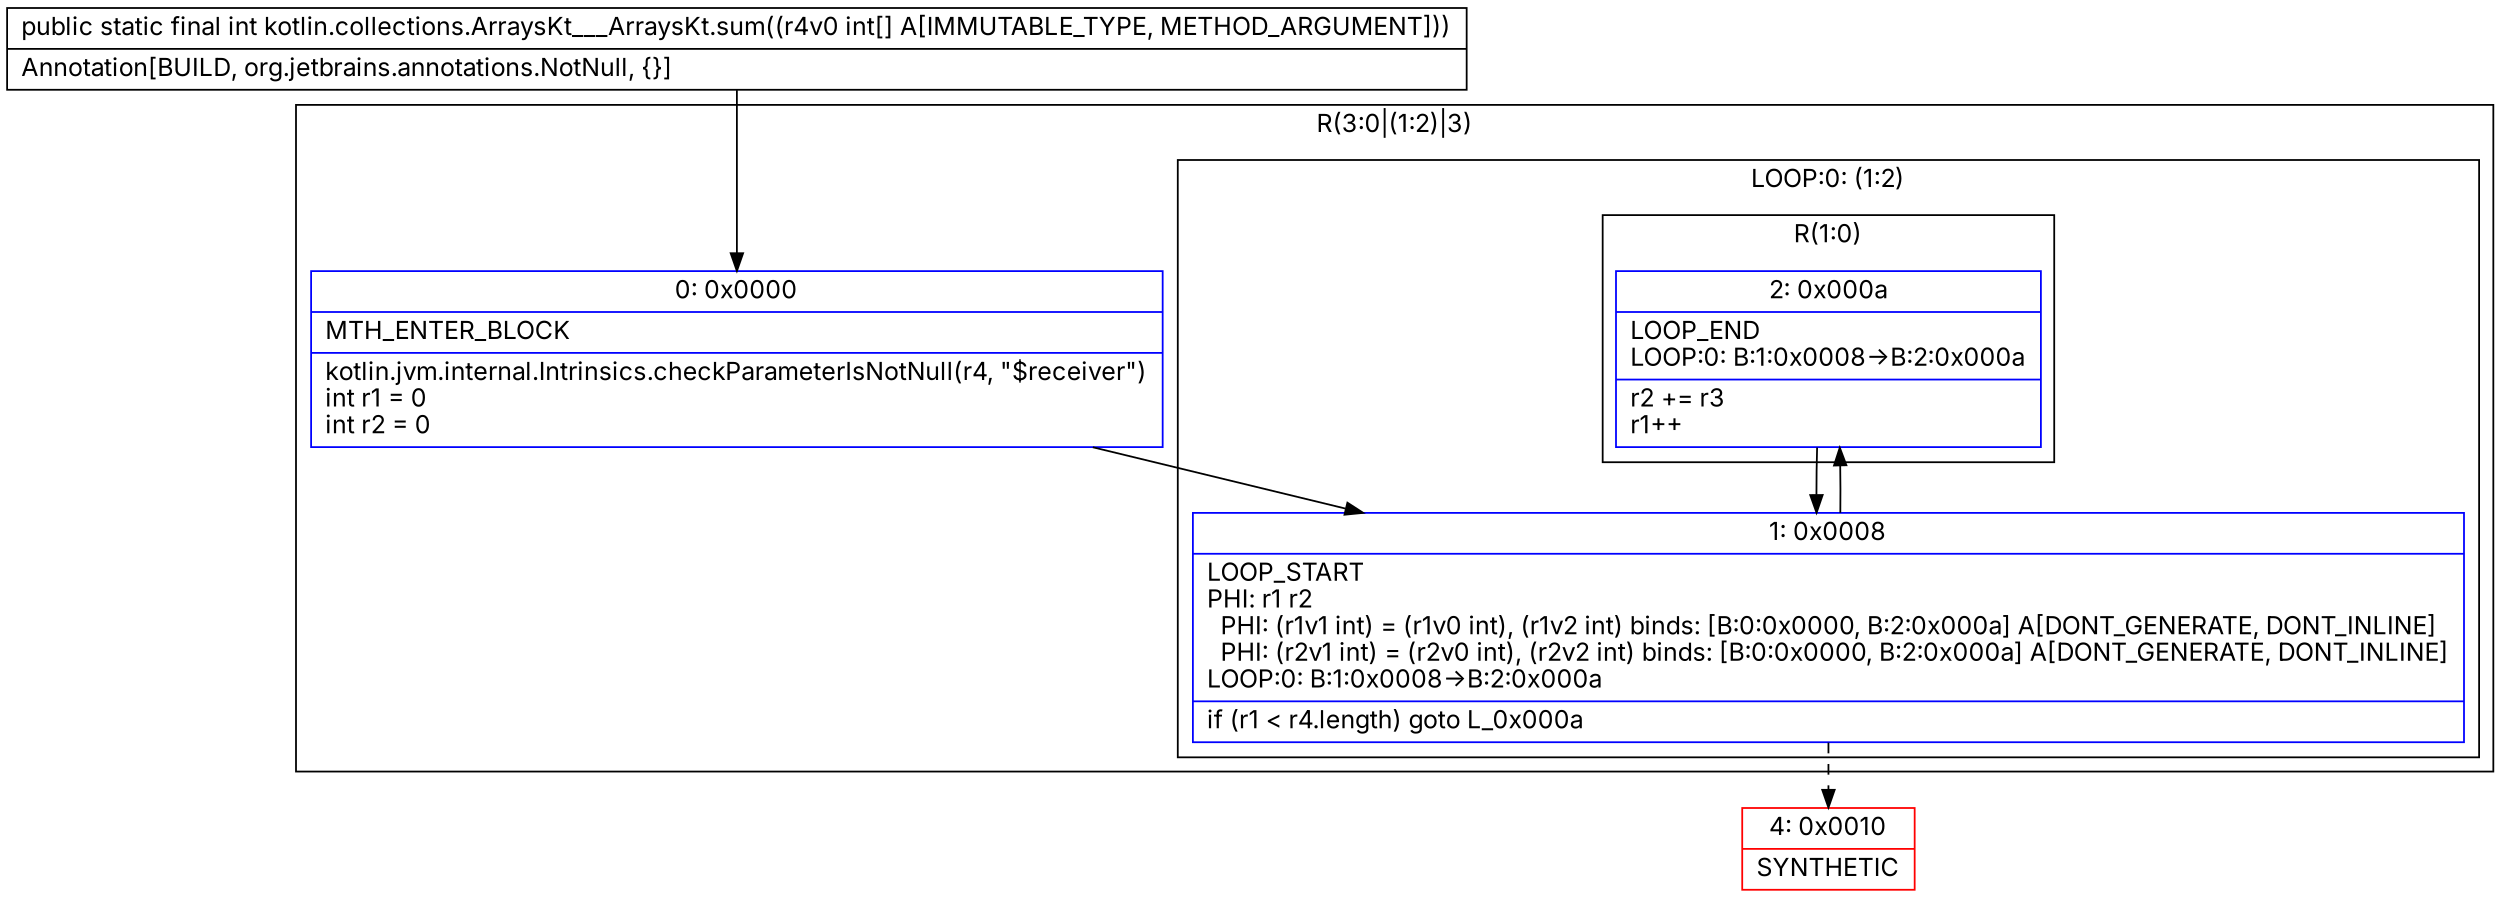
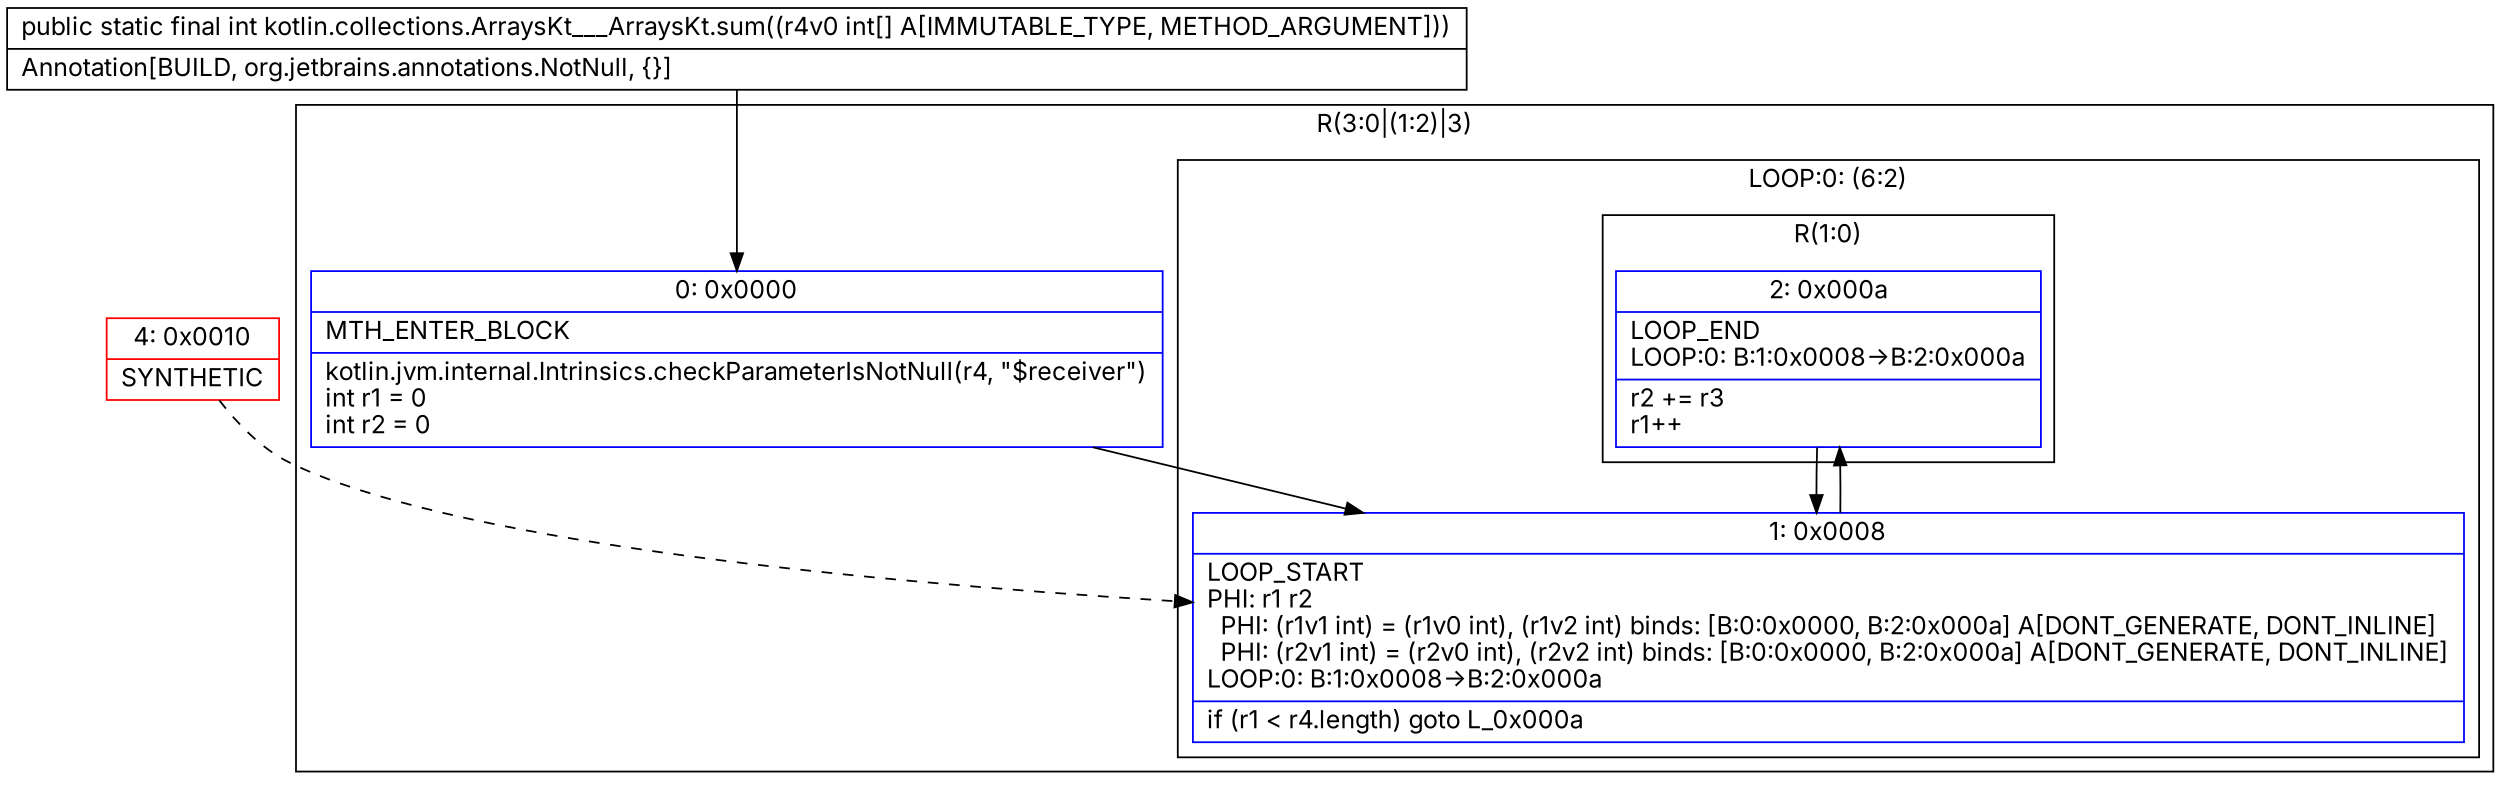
cluster "LOOP:0: (1:2)": label "LOOP:0: (1:2)" -> "LOOP:0: (6:2)"
edge "1: 0x0008" -> "4: 0x0010": reversed
